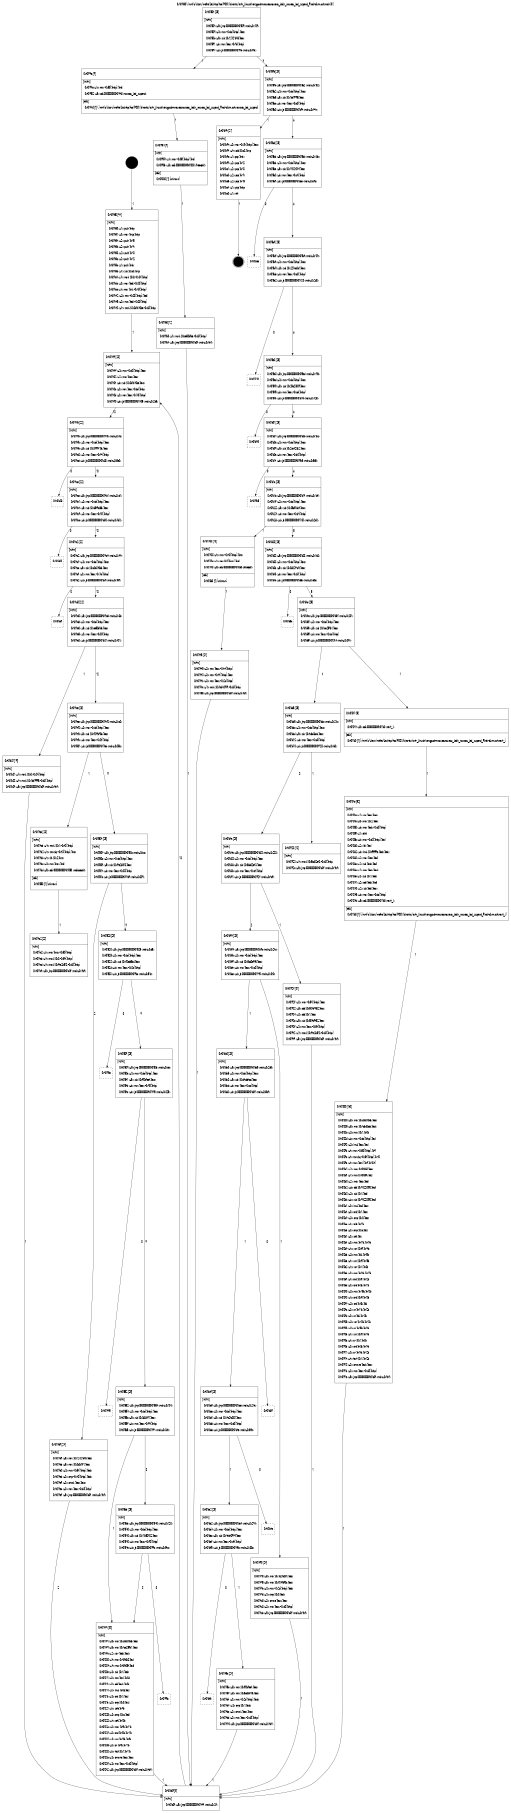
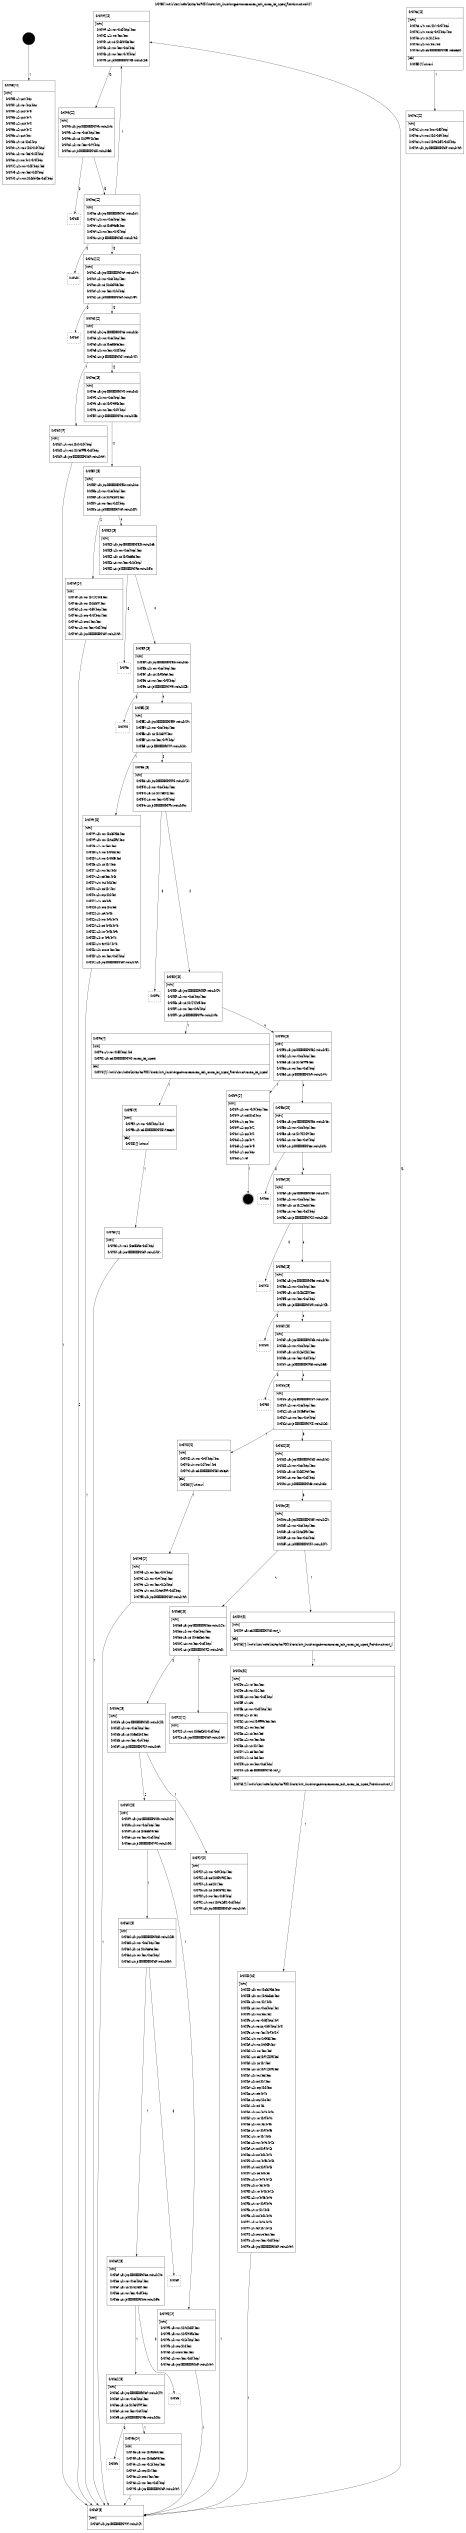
edge "0x401450 [47]" -> "0x40147f [23]": now "0x4014ac [22]" -> "0x40147f [23]"
node "0x401a5a": removed
edge "0x4014ee [25]" -> "0x4017ab [23]": removed, label "1"
edge "0x40156b [25]" -> "0x4017f4 [83]": now "0x40156b [25]" -> "0x401584 [25]"
